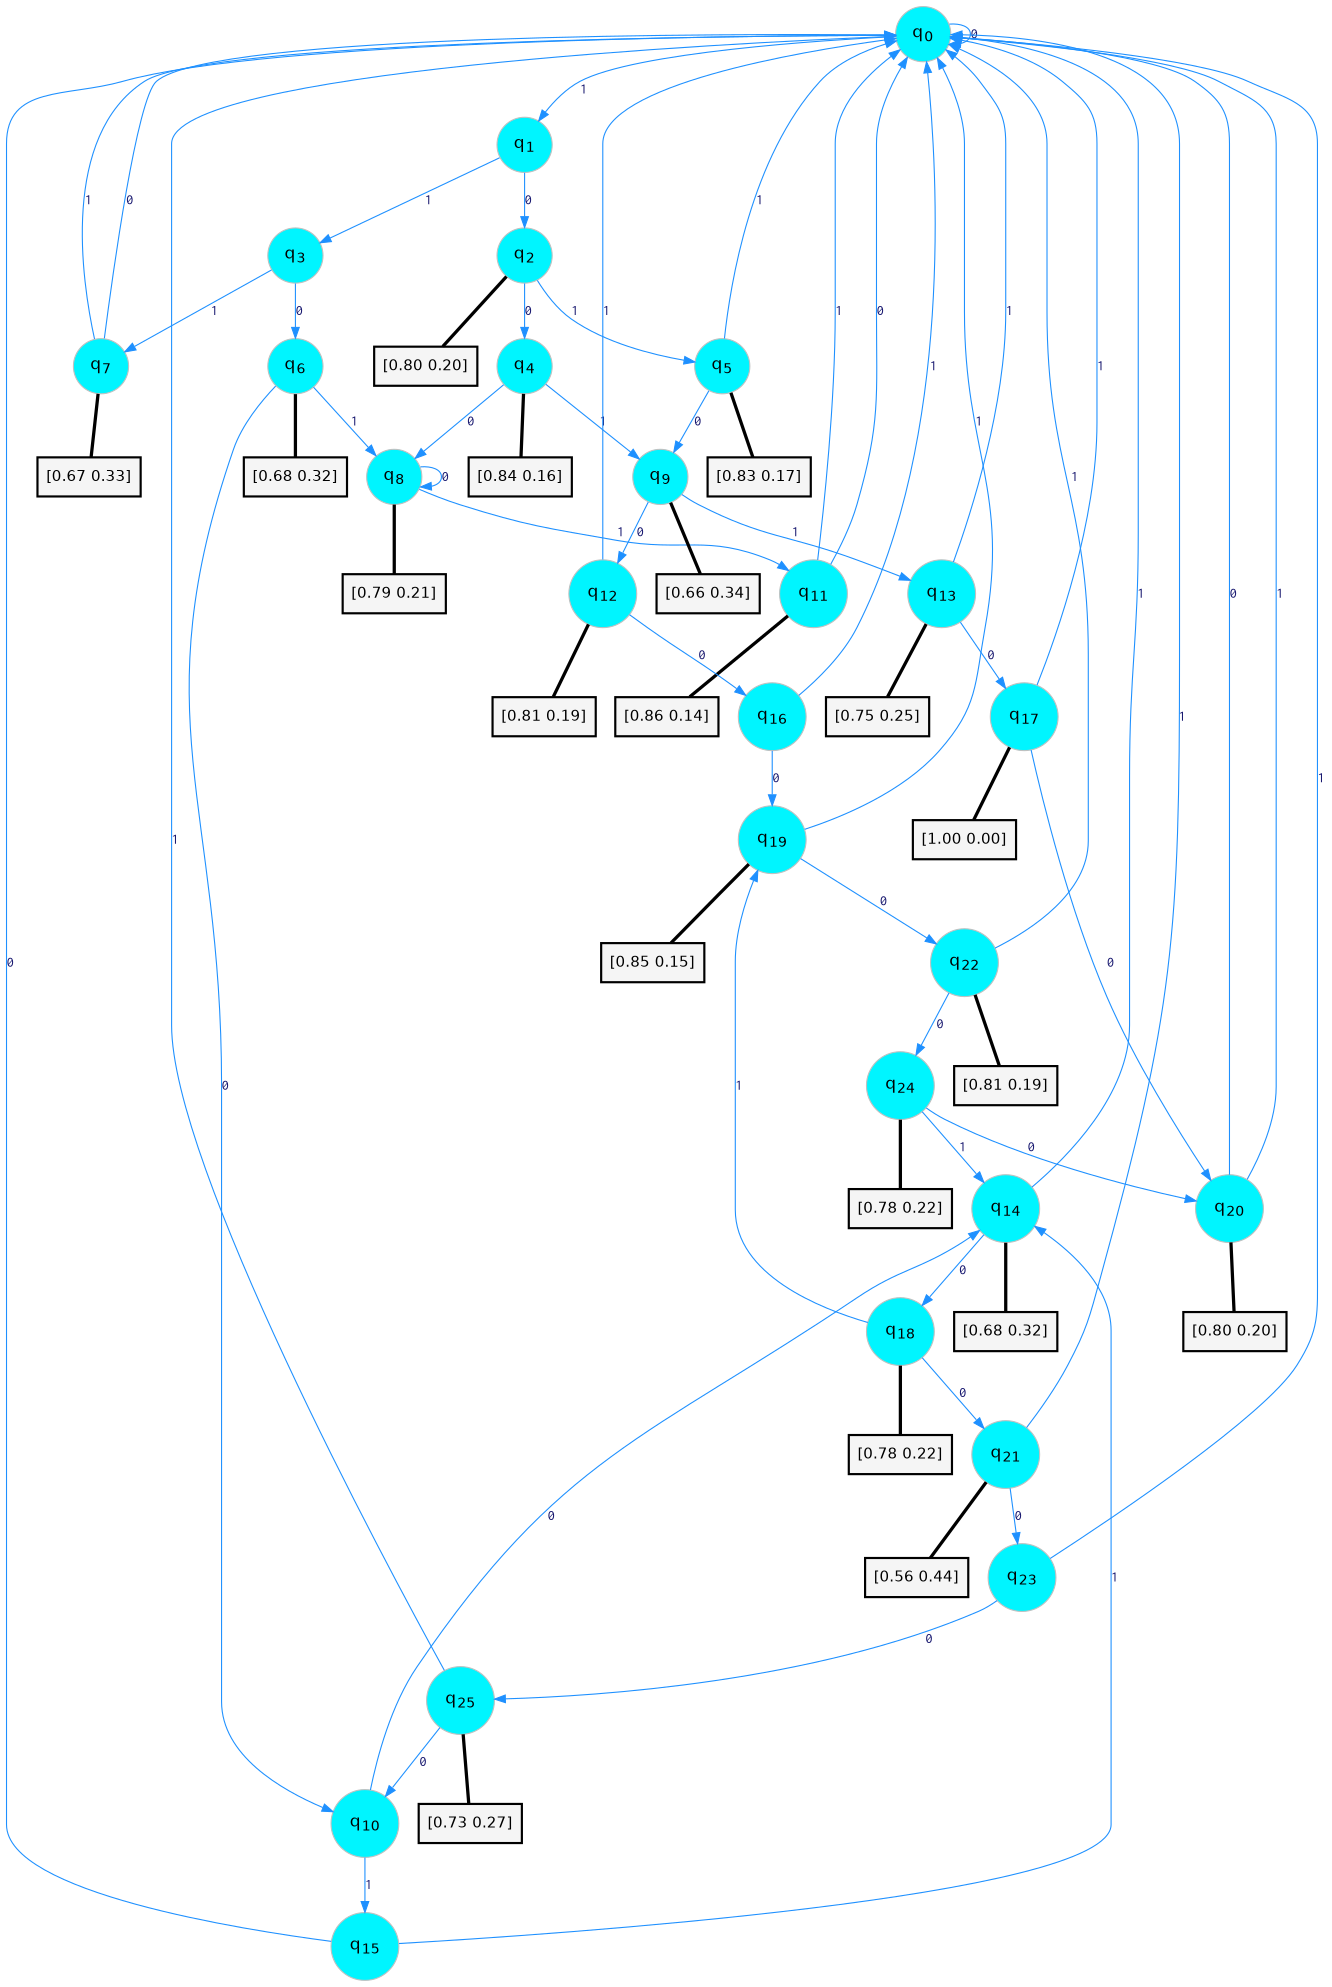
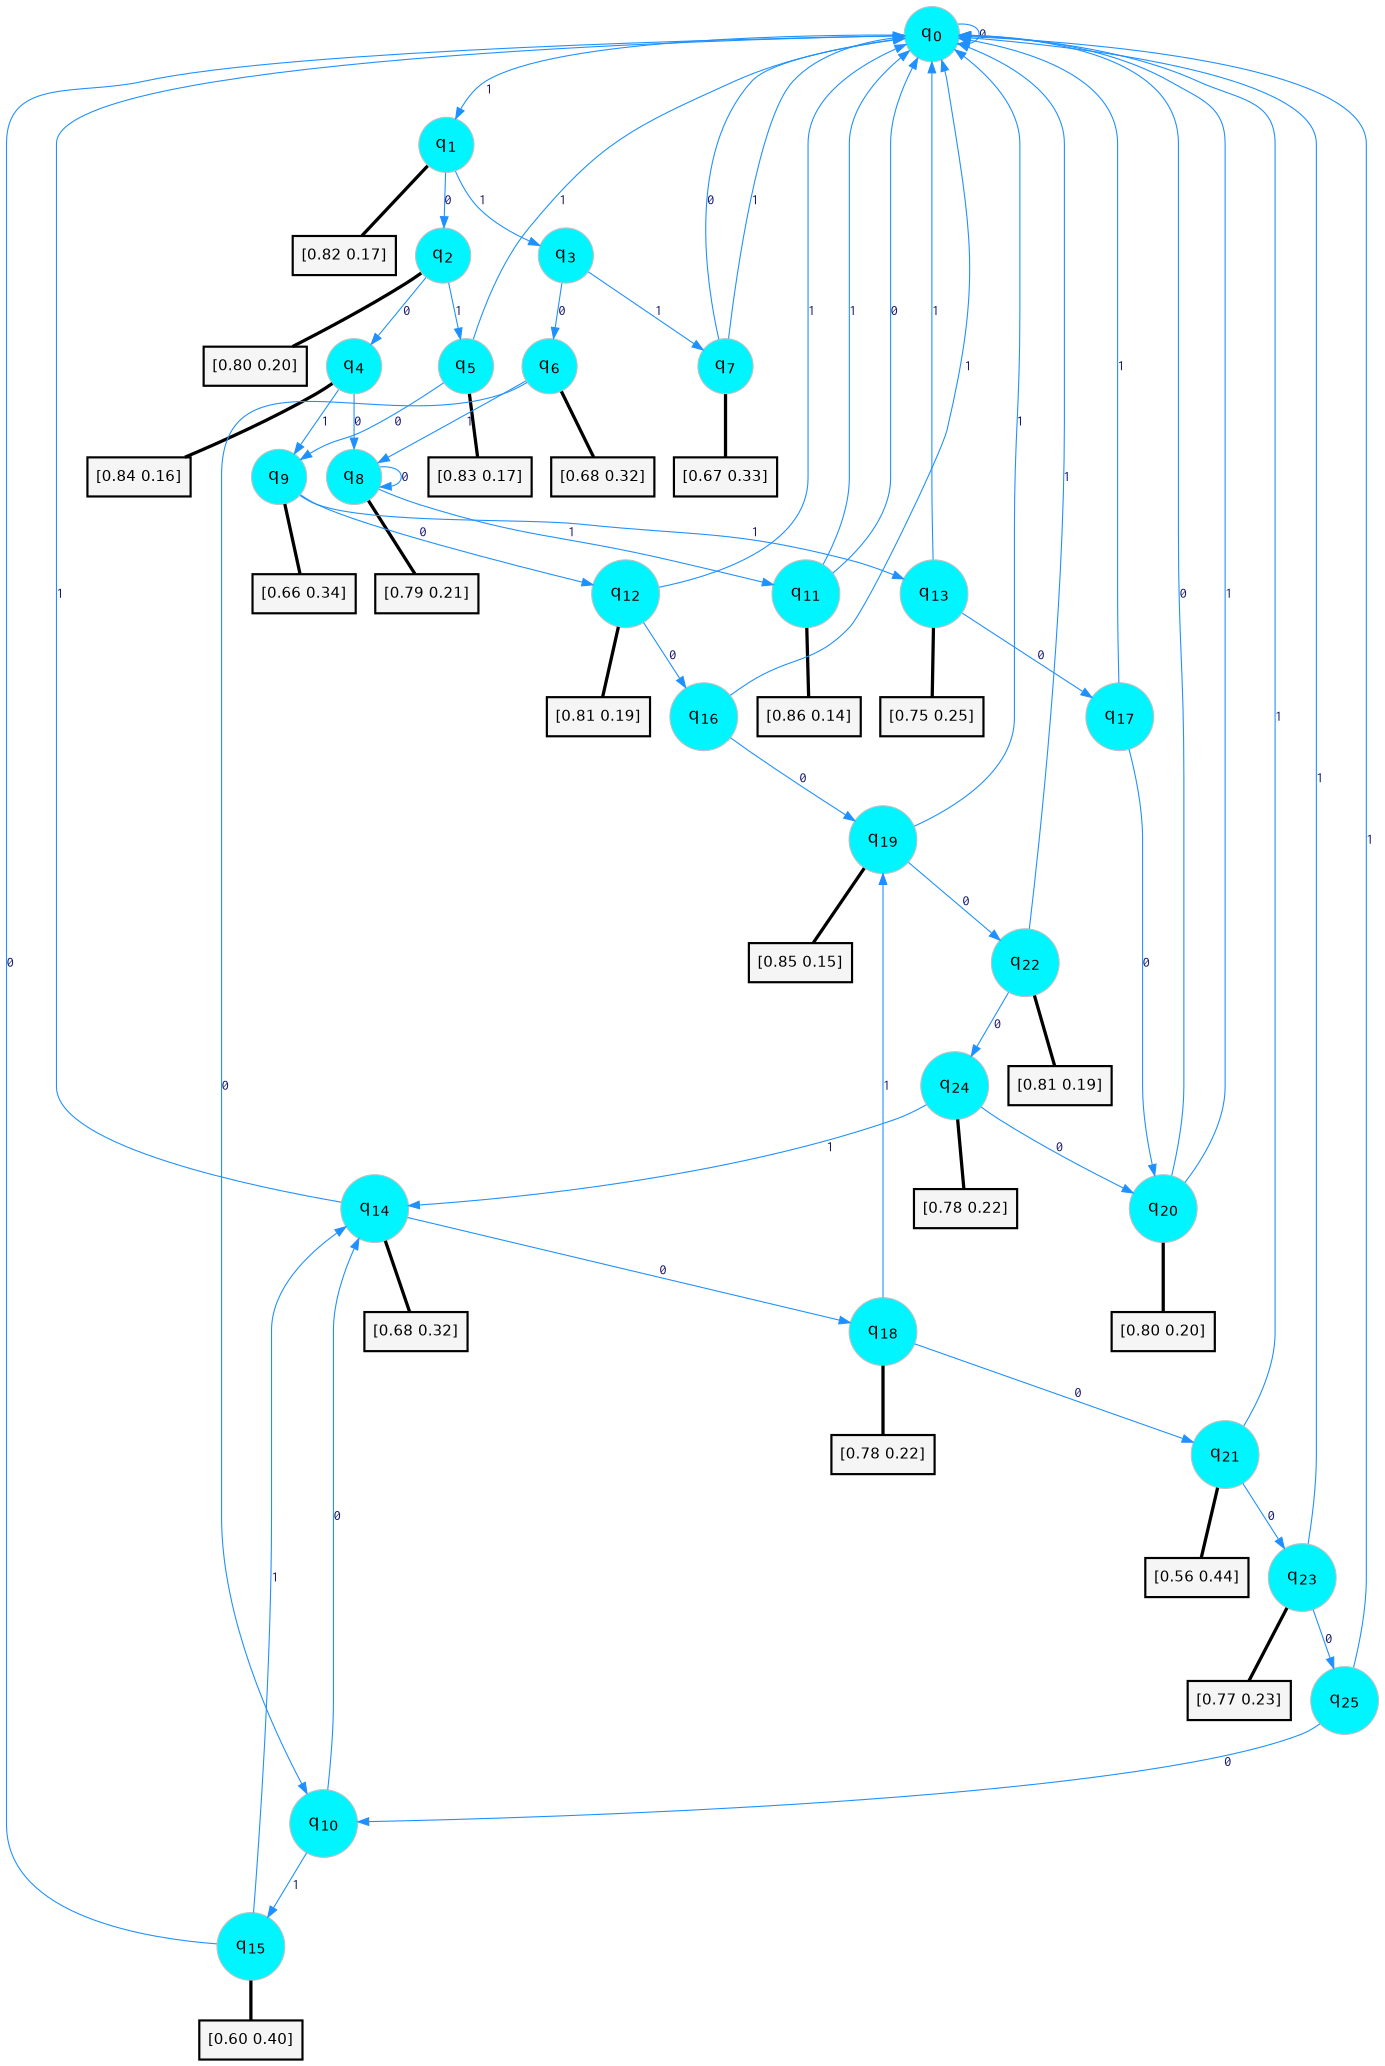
node "[0.82 0.17]": added
node "[1.00 0.00]": removed
node "[0.77 0.23]": added
node "[0.73 0.27]": removed
node "[0.60 0.40]": added
